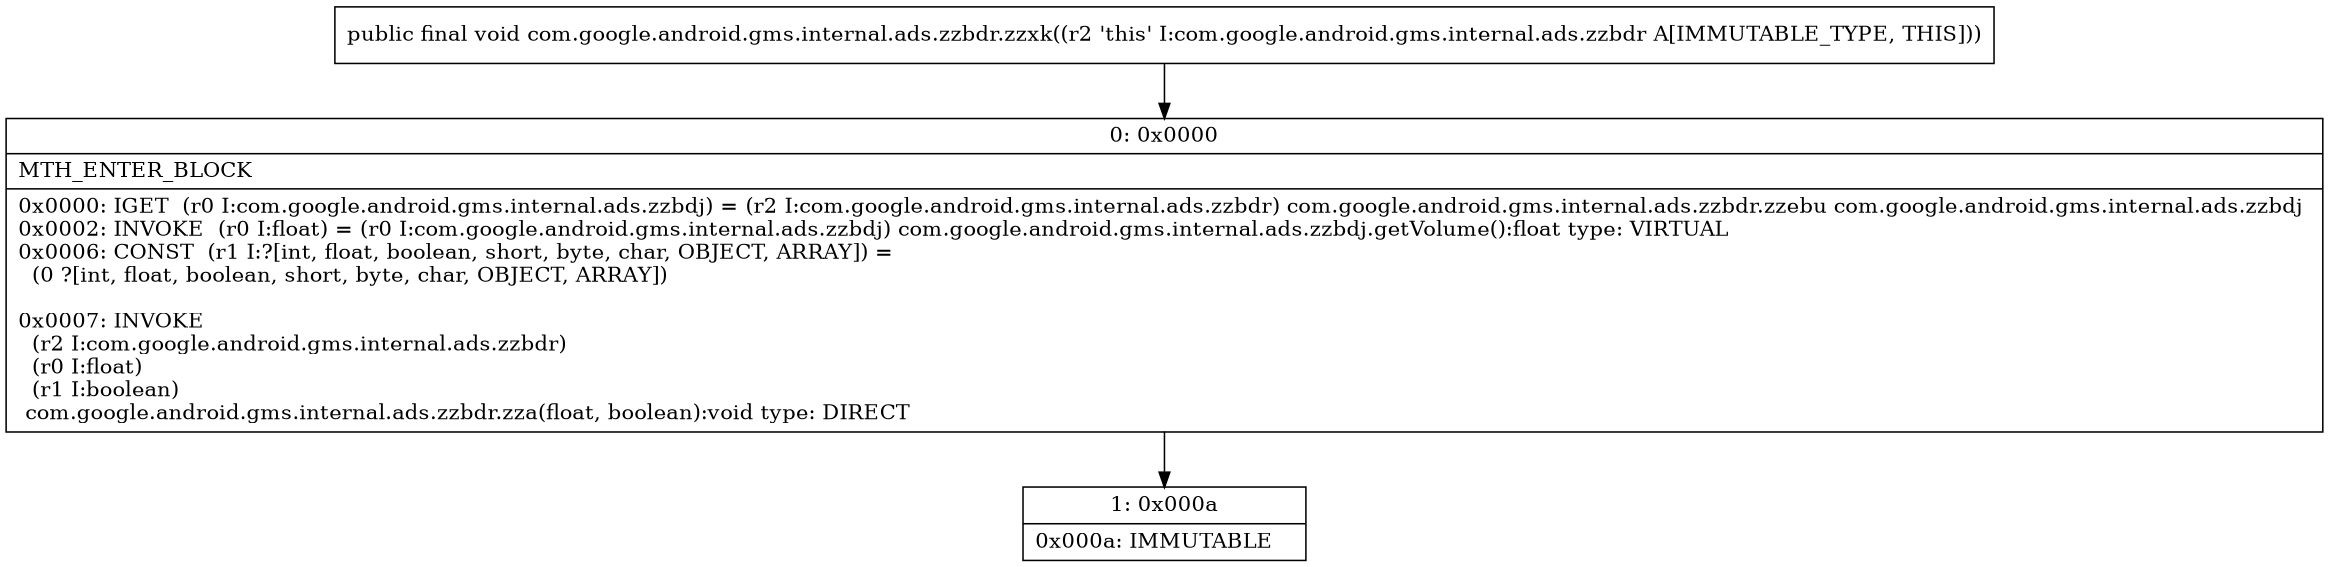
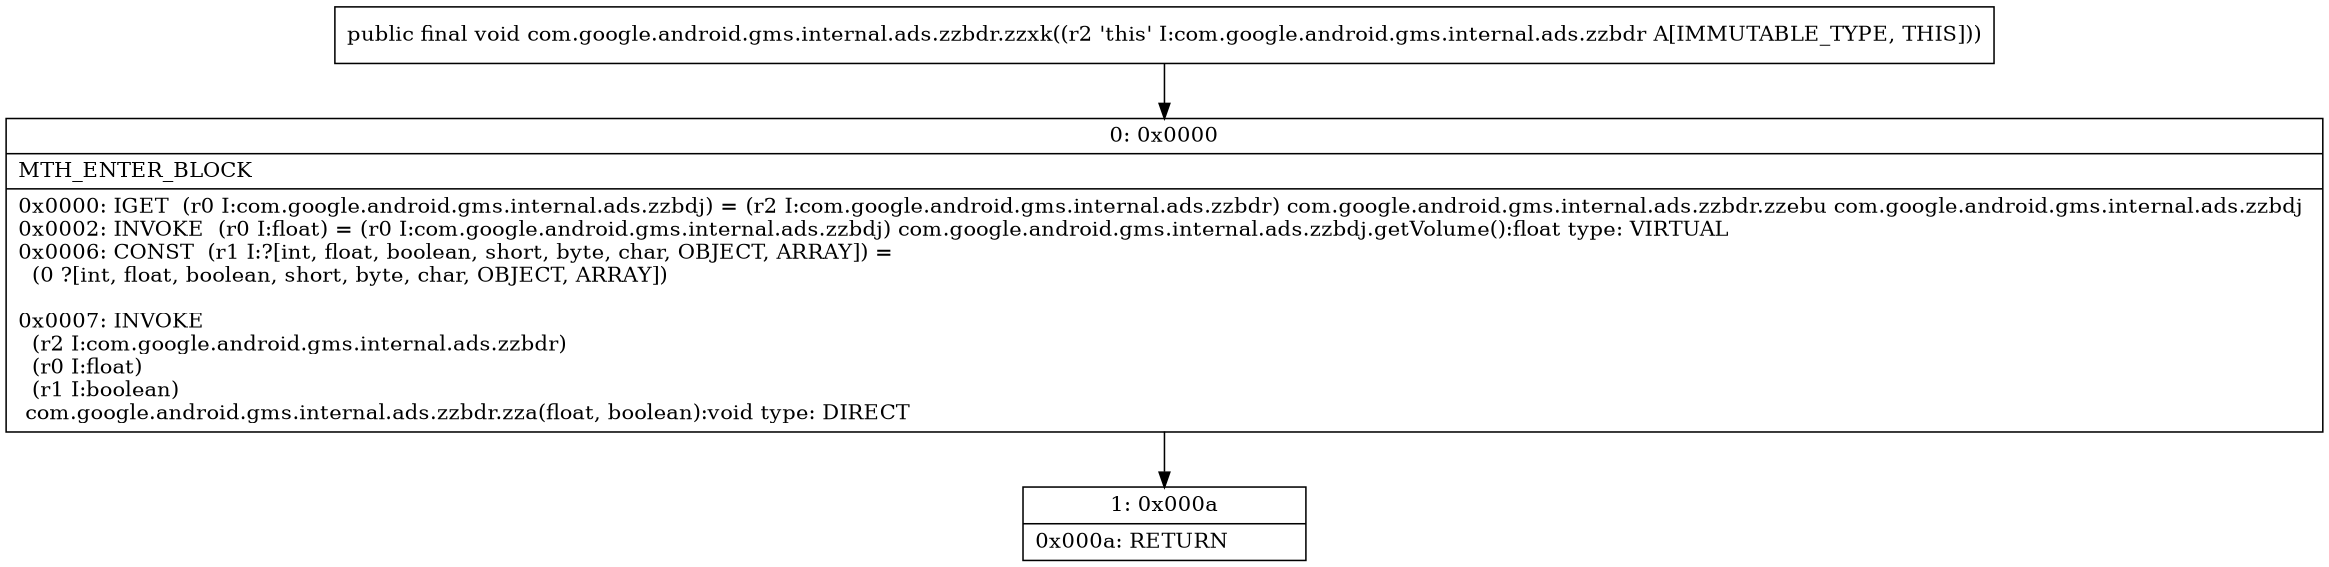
node "1: 0x000a": text "0x000a: IMMUTABLE" -> "0x000a: RETURN"
